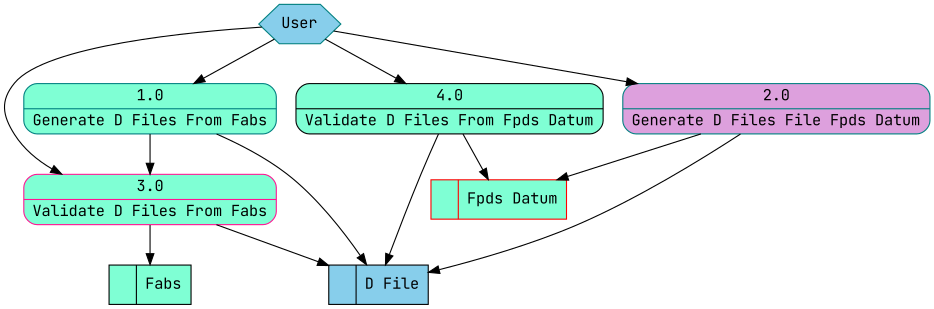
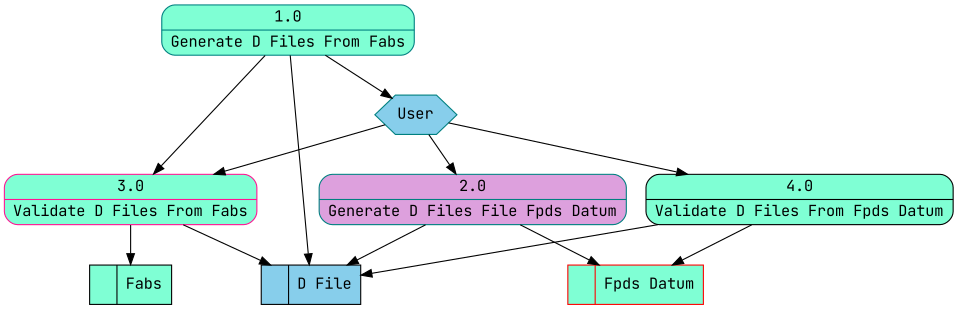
edge "User" -> "1.0": reversed
